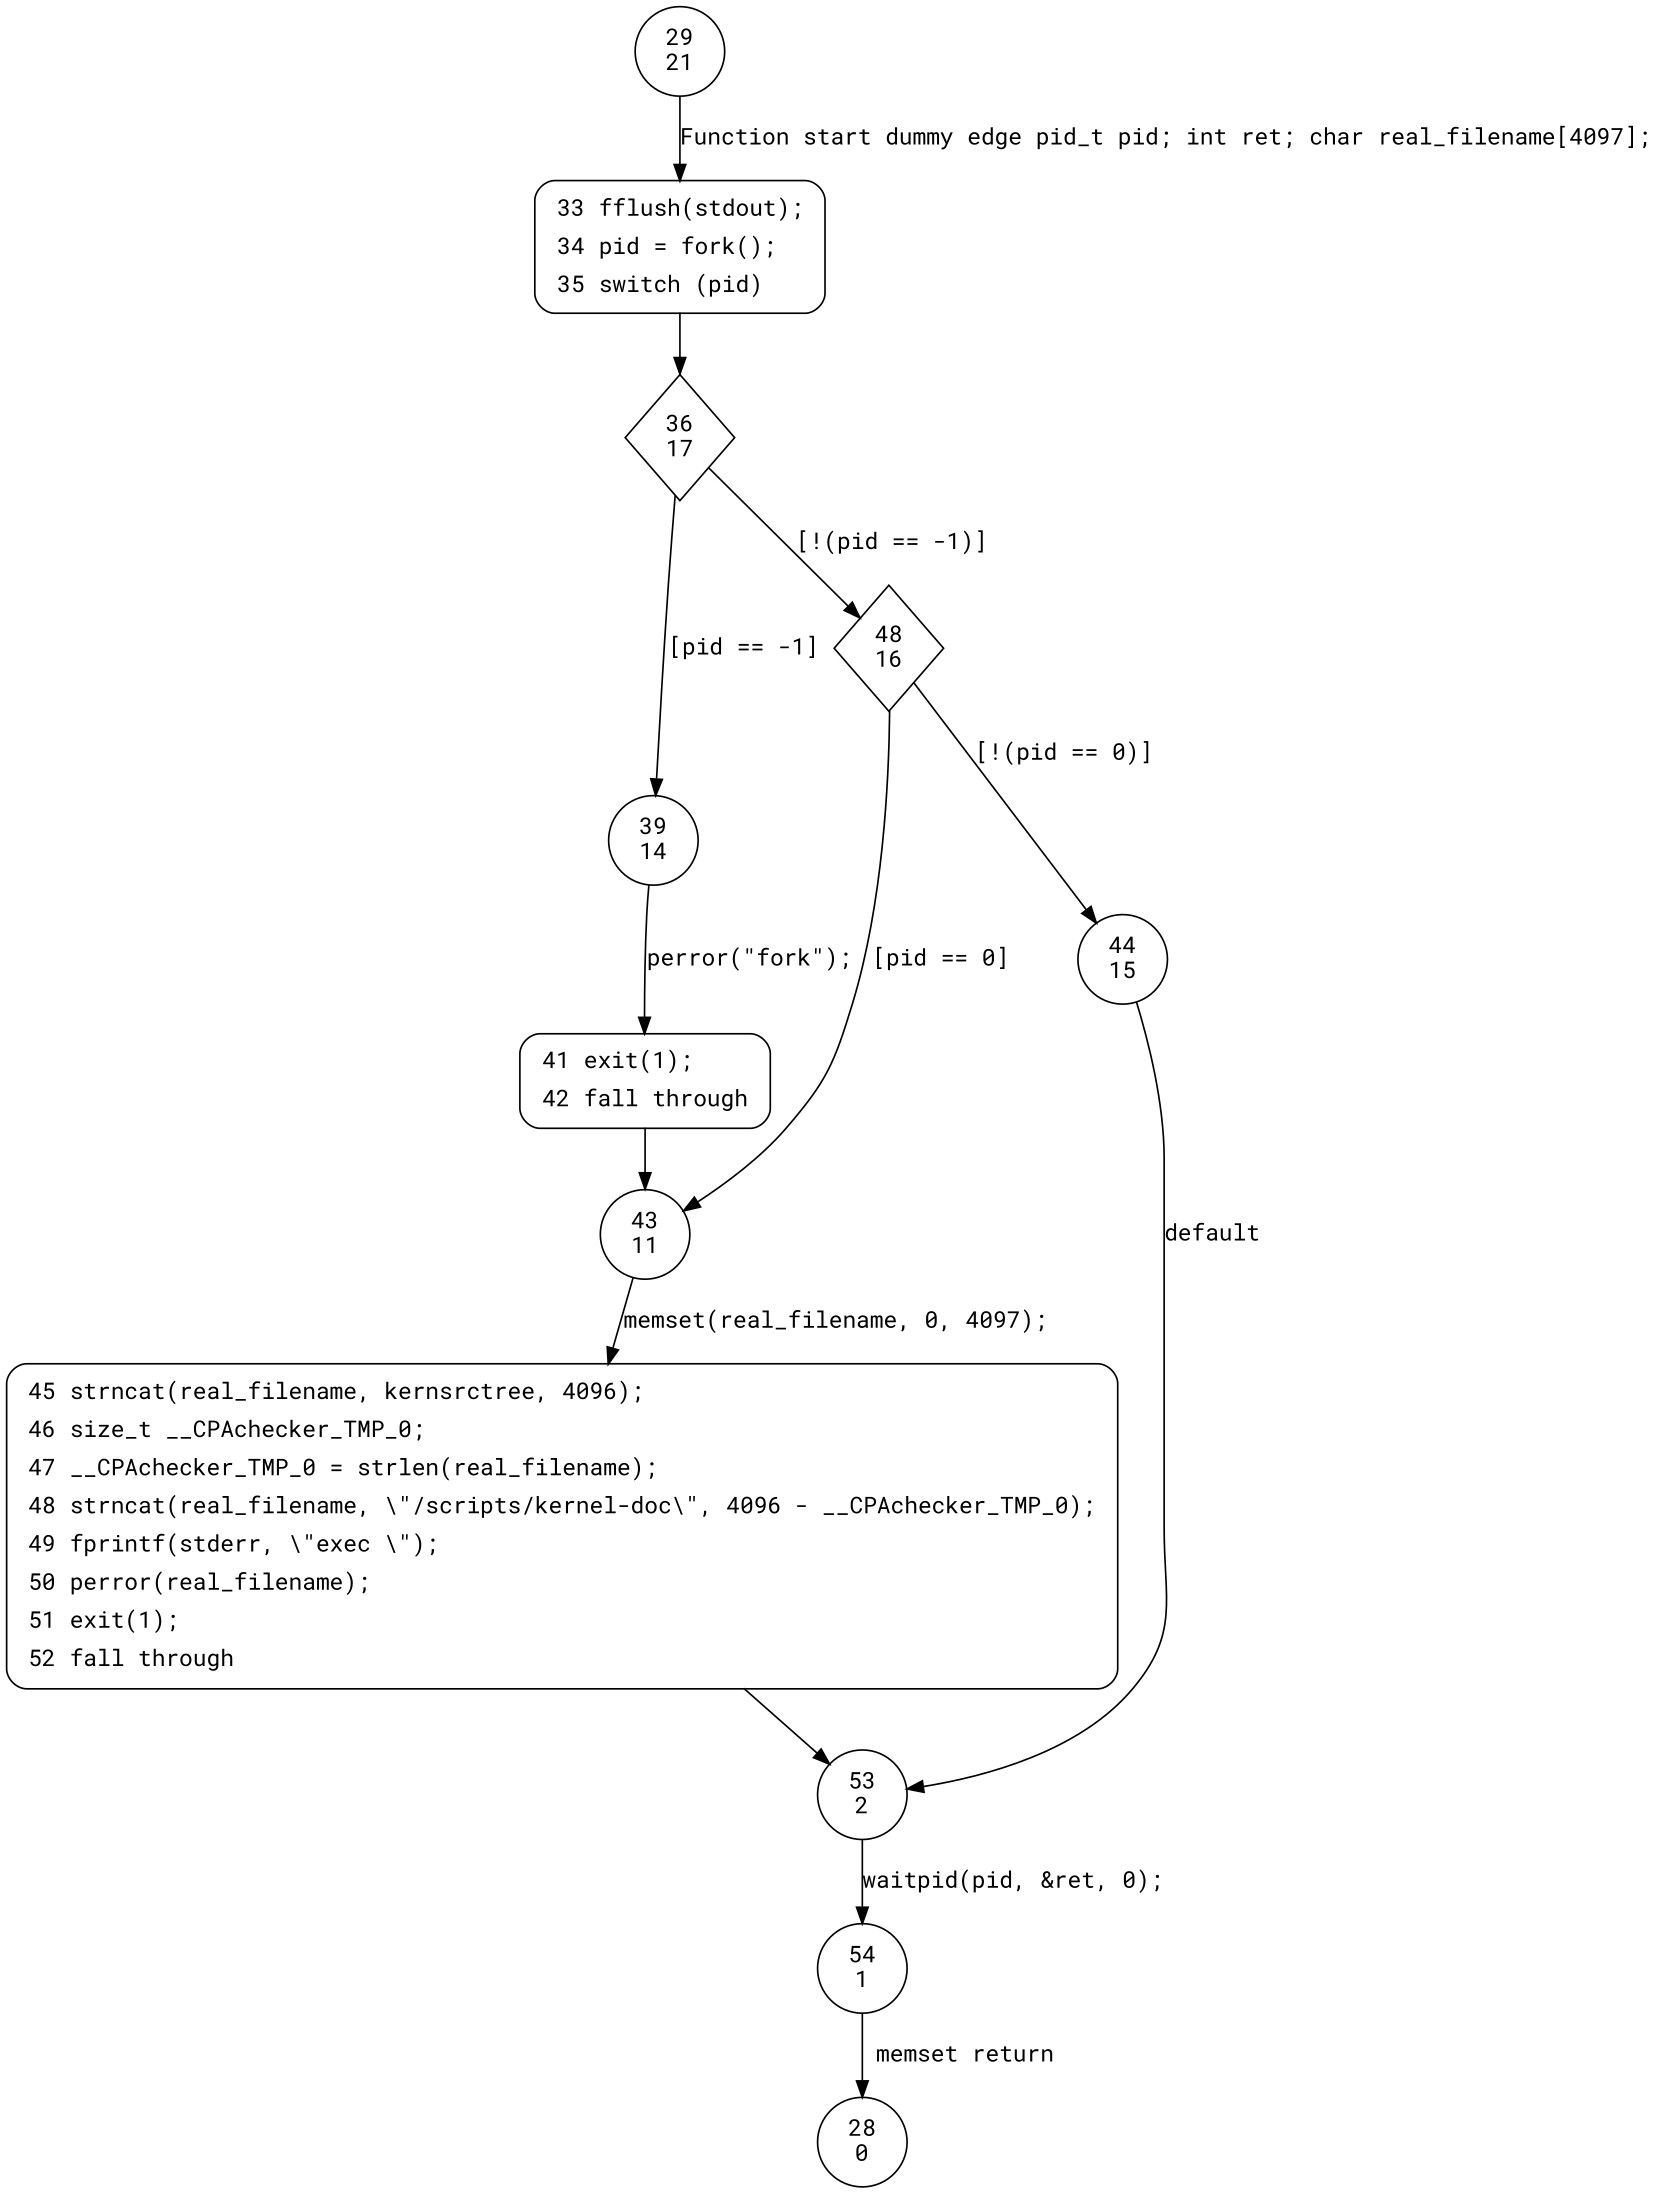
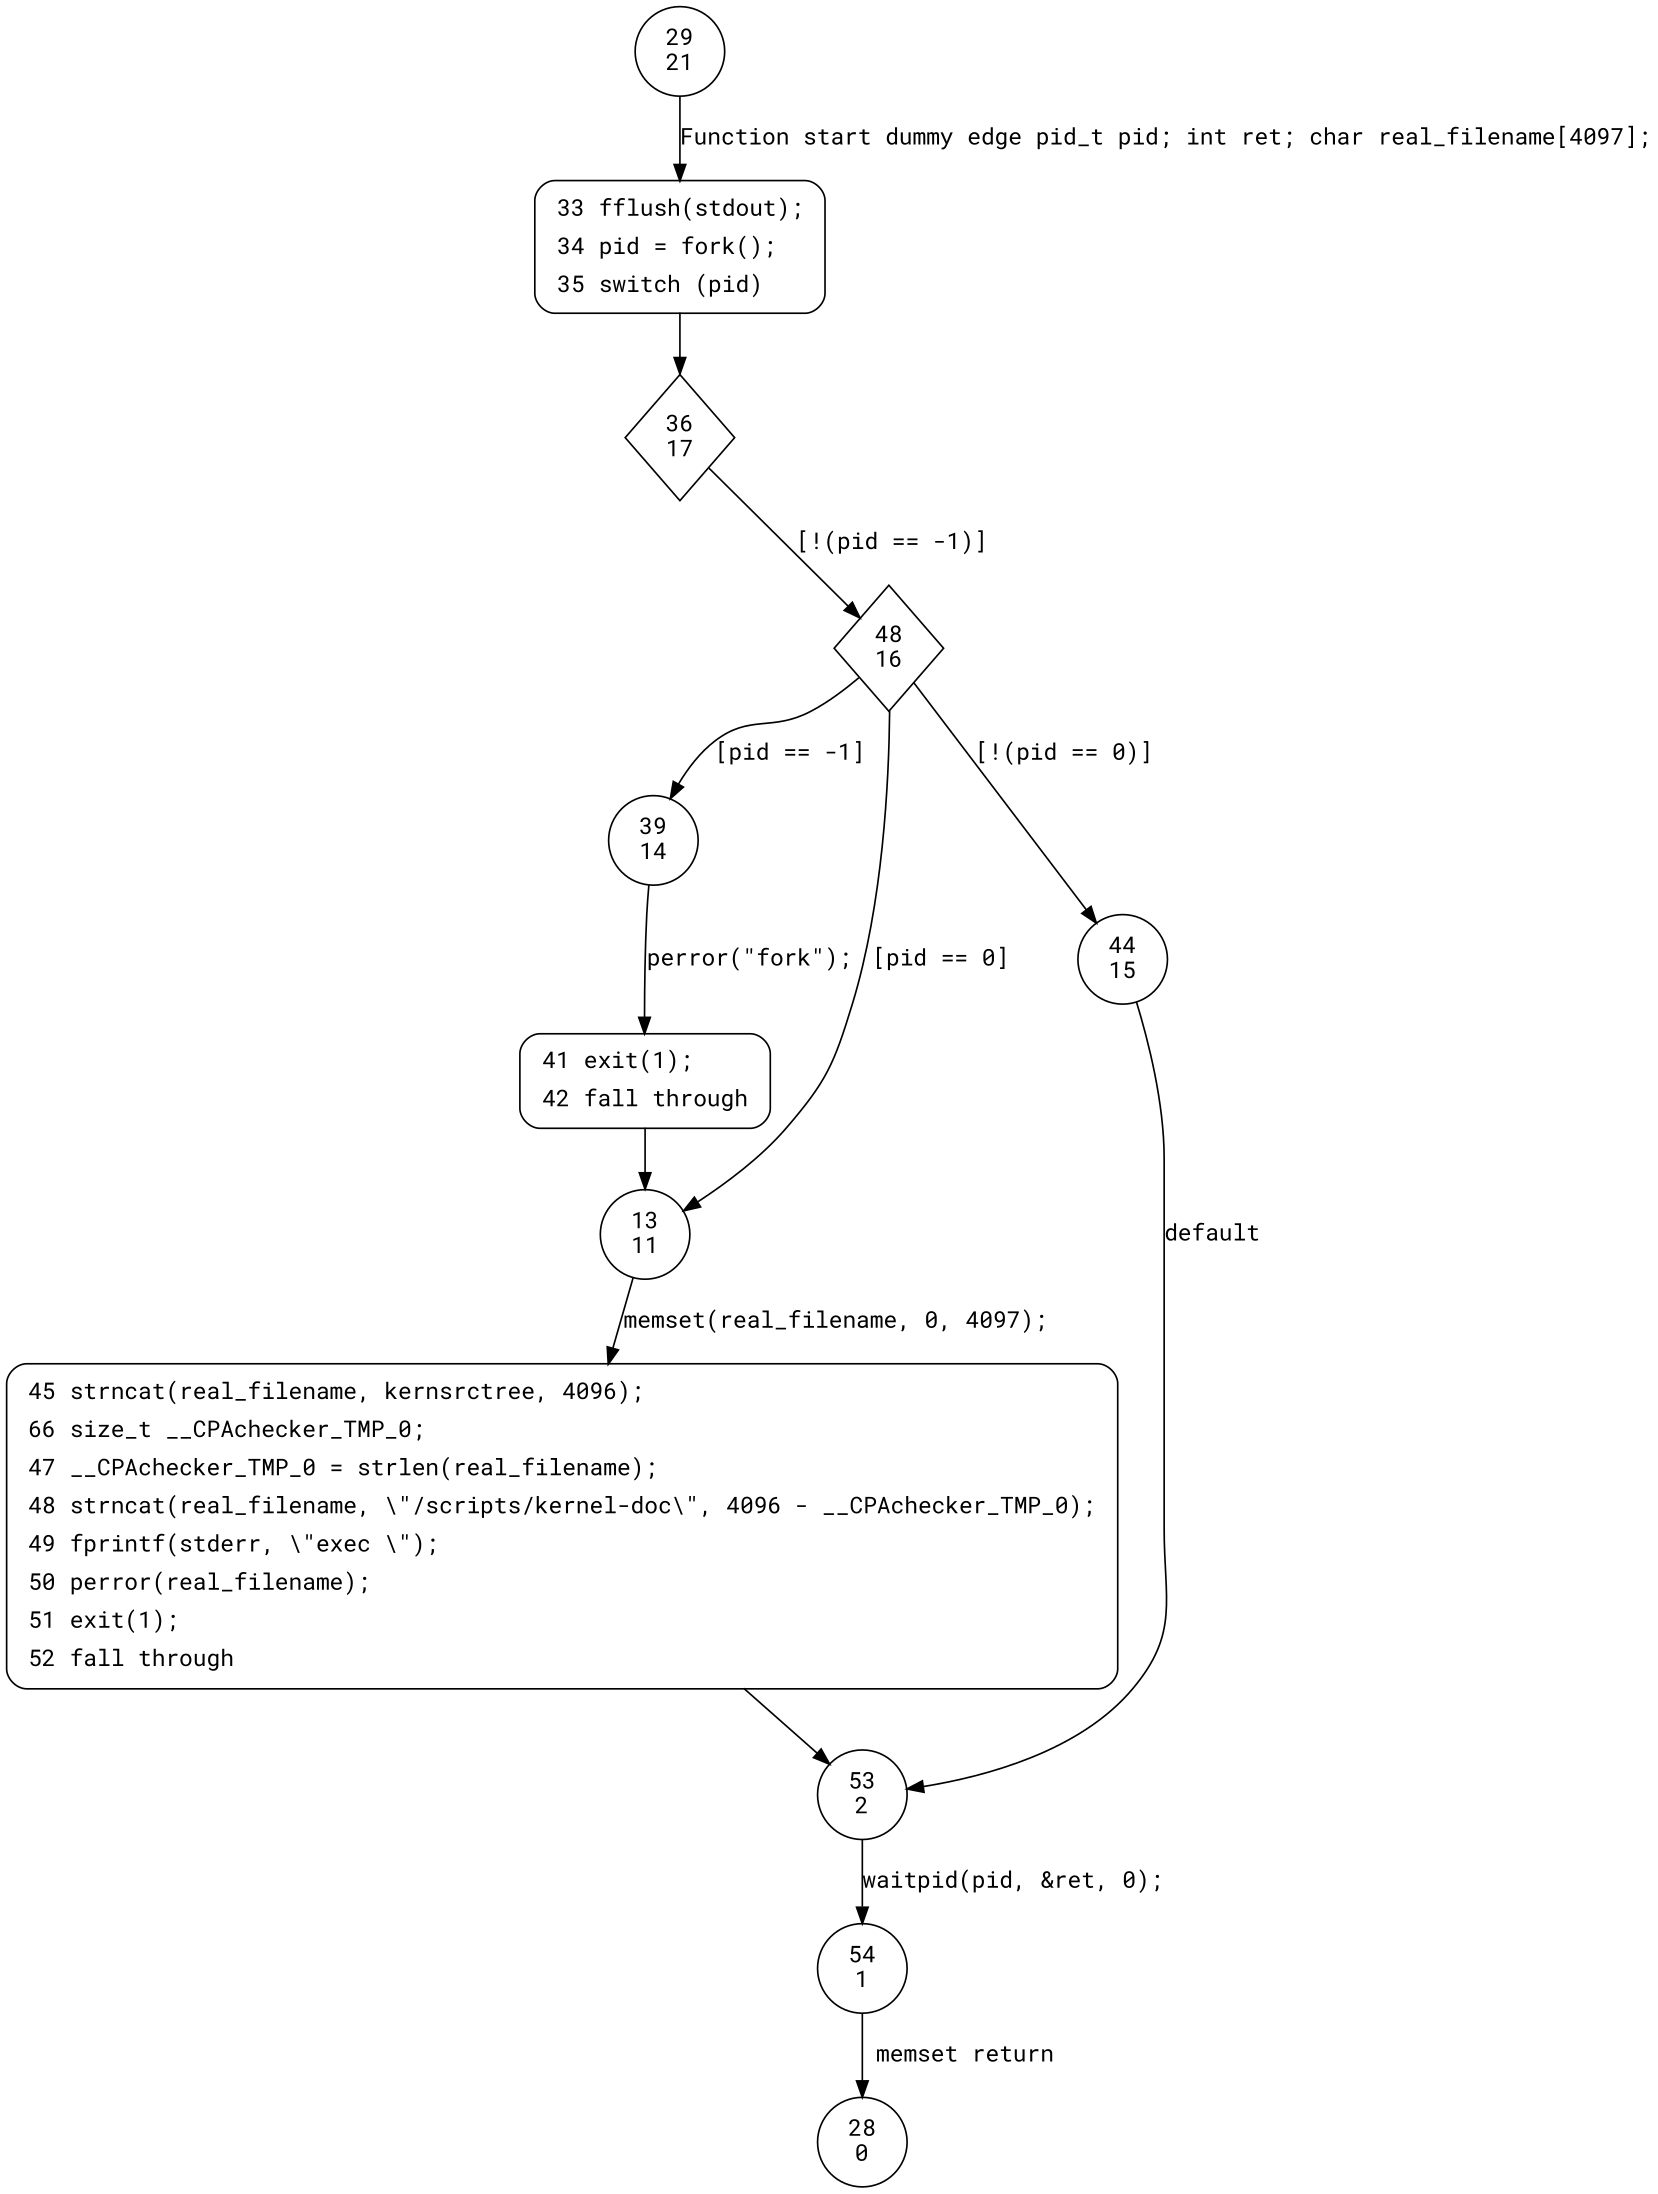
edge "36 17" -> "39 14": now "48 16" -> "39 14"
node "43 11": label "43 11" -> "13 11"
node "45": text "46" -> "66"
